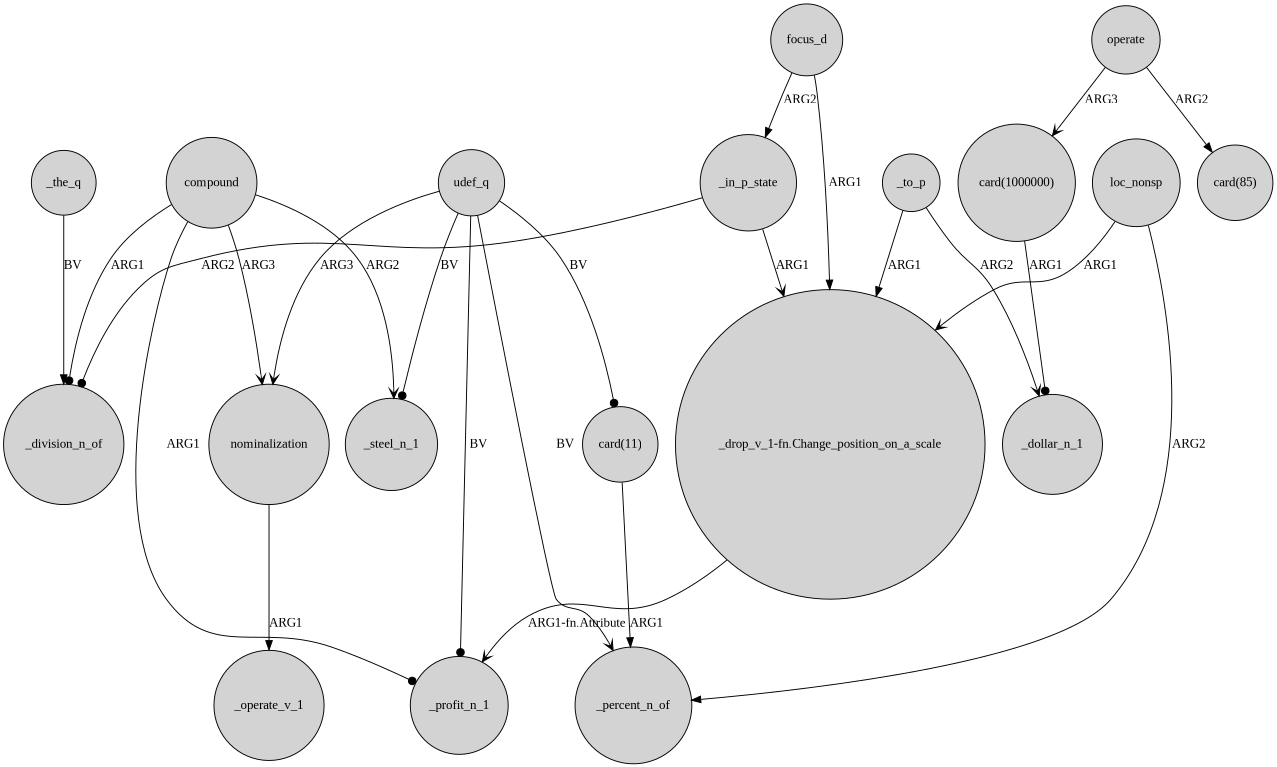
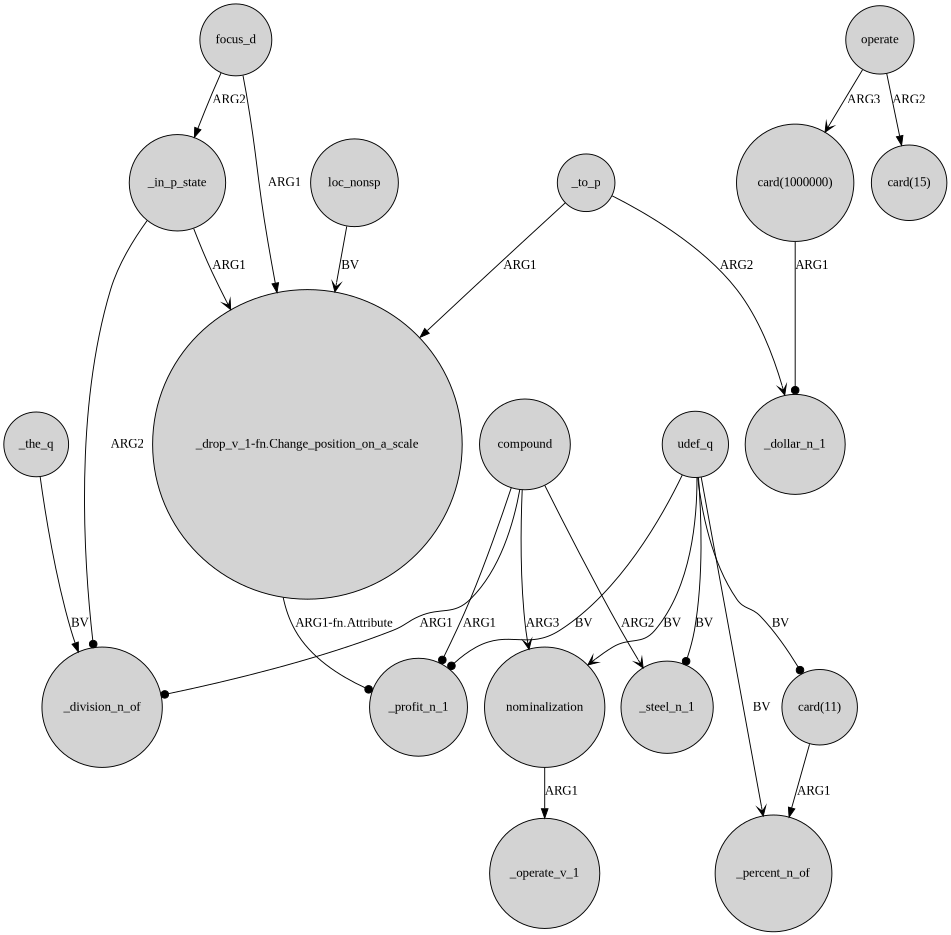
node "card(85)": label "card(85)" -> "card(15)"
edge "udef_q" -> "nominalization": label "ARG3" -> "BV"
edge "loc_nonsp" -> "_drop_v_1-fn.Change_position_on_a_scale": label "ARG1" -> "BV"
edge "_drop_v_1-fn.Change_position_on_a_scale" -> "_profit_n_1": arrowhead vee -> dot
edge "loc_nonsp" -> "_percent_n_of": removed, label "ARG2"
